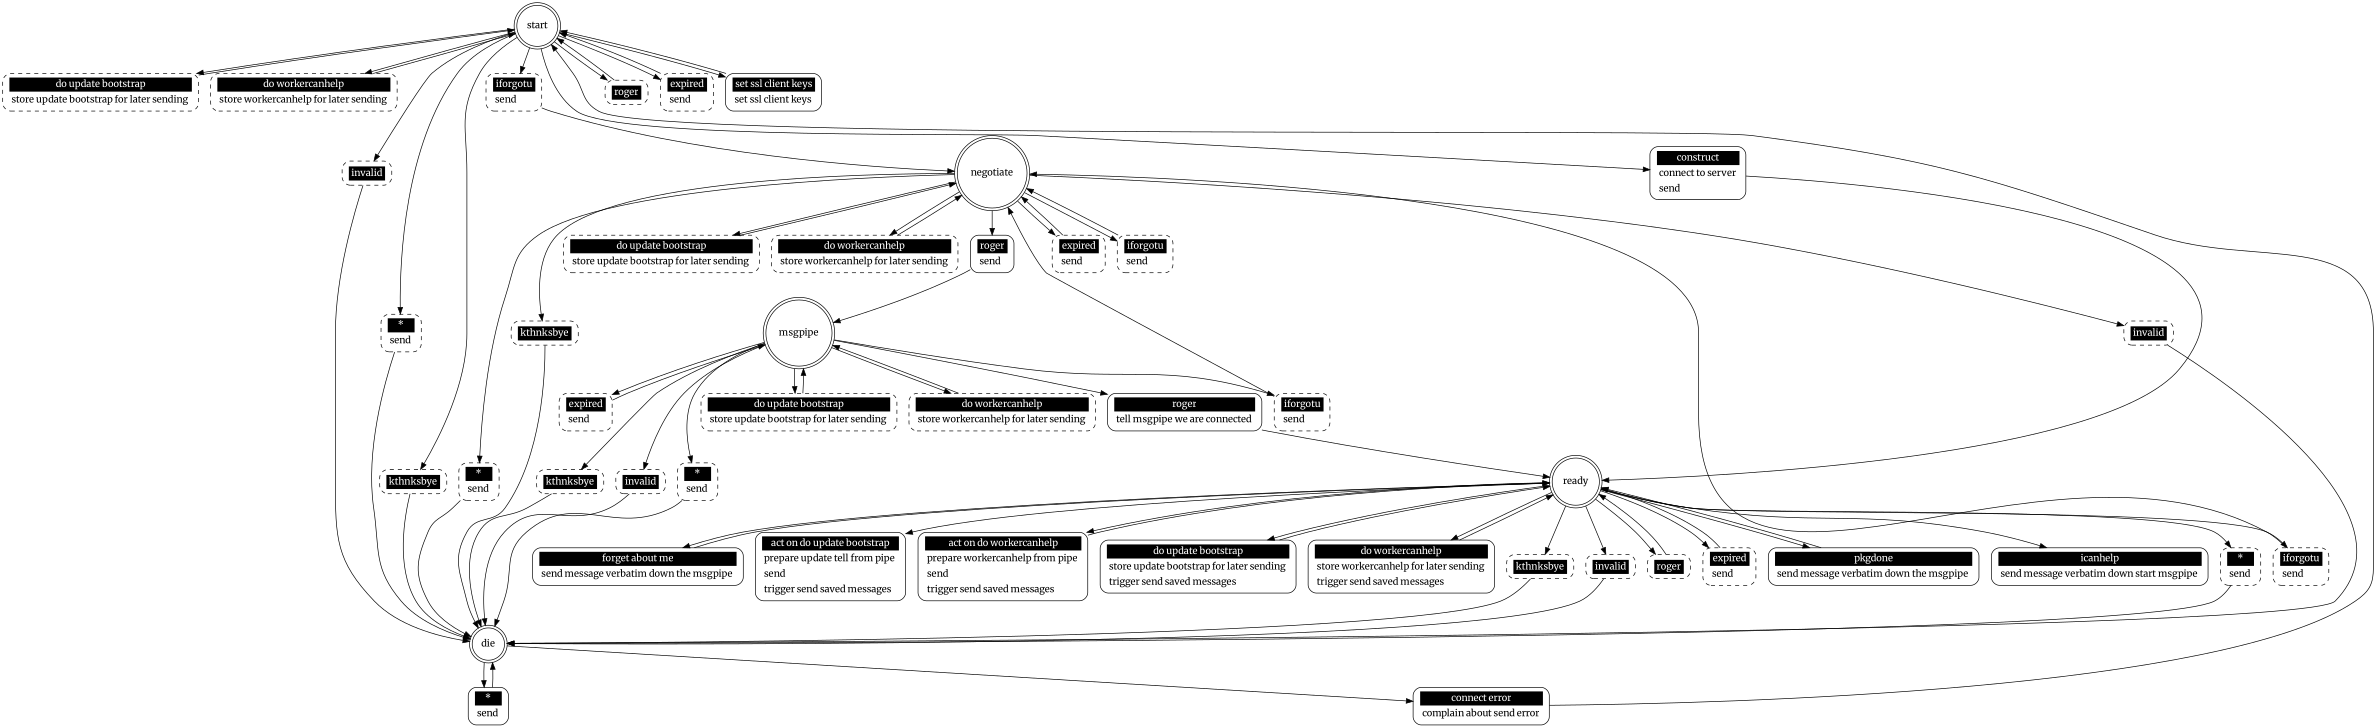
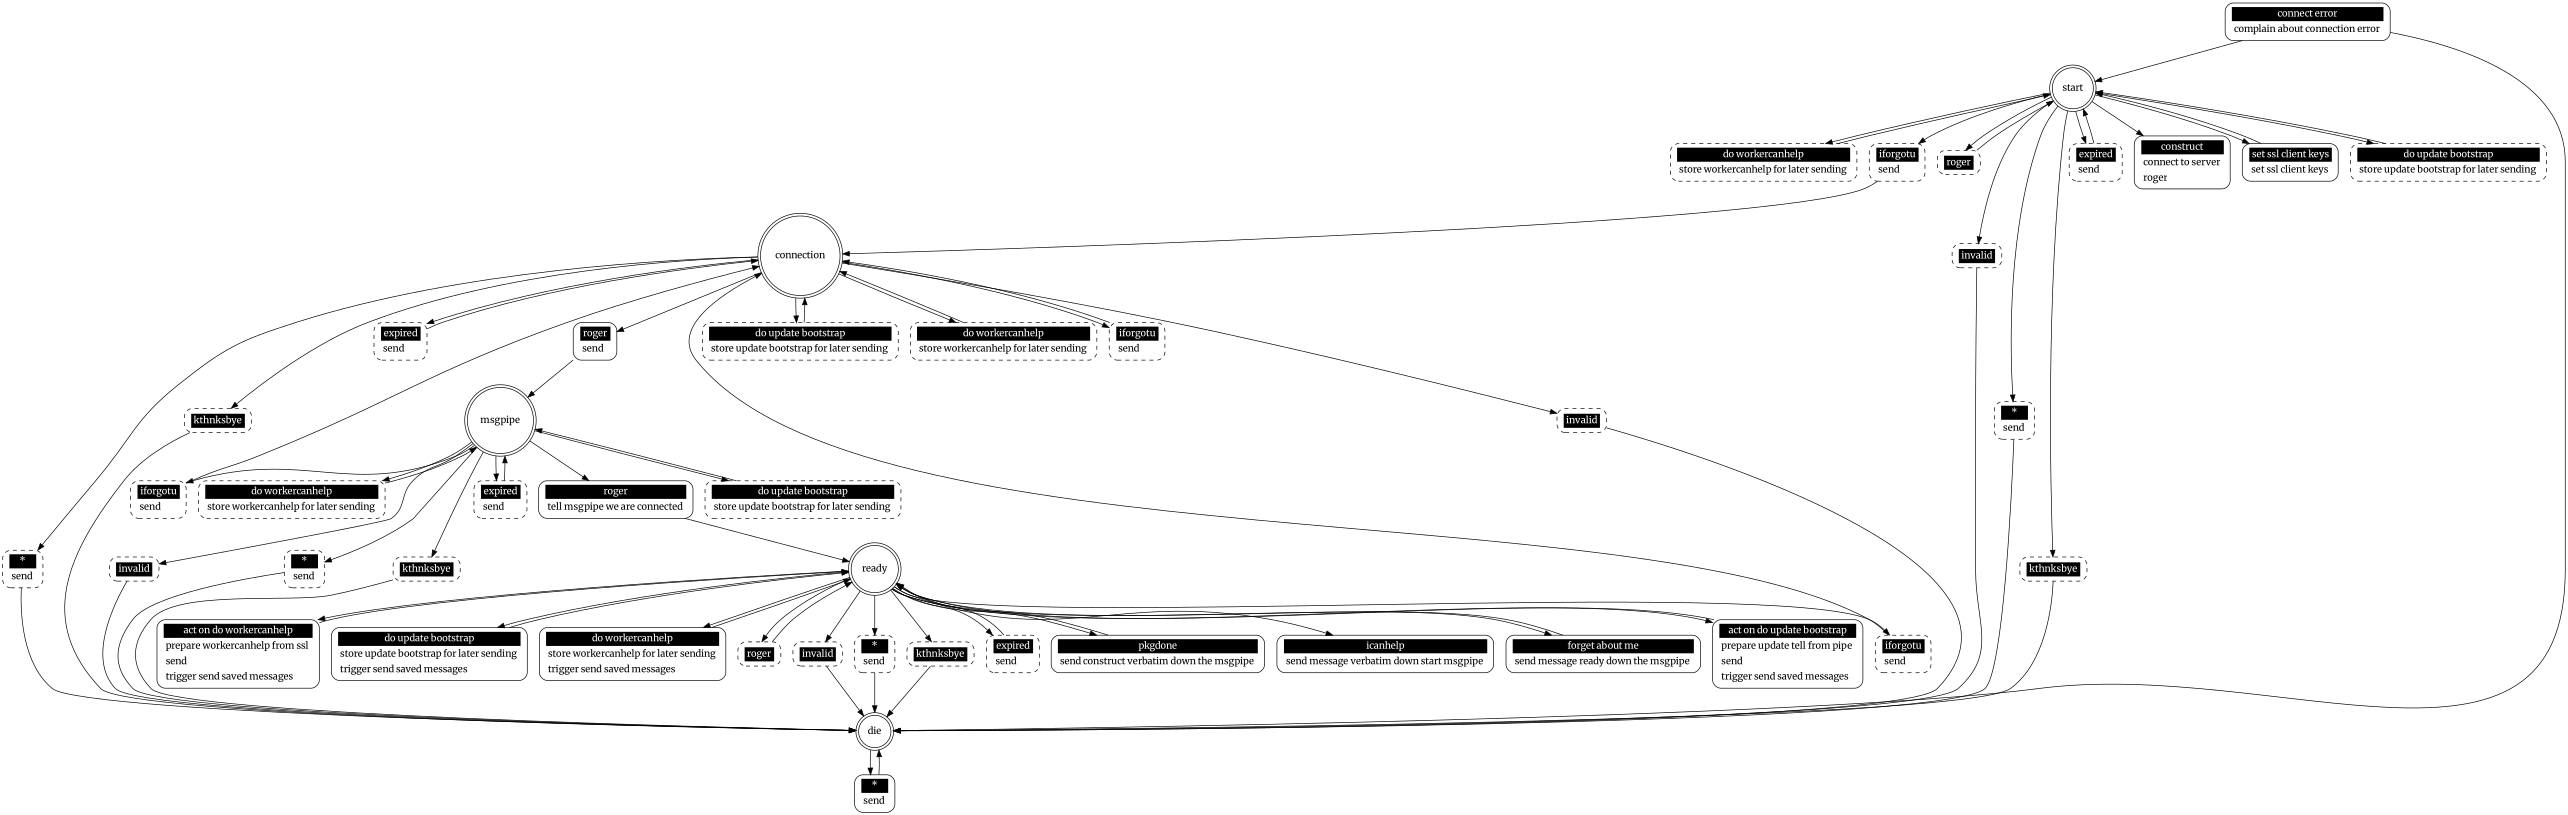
node "negotiate": label "negotiate" -> "connection"
node "construct": text "send" -> "roger"
edge "construct" -> "ready": now "act on do update bootstrap" -> "ready"
node "act on do workercanhelp": text "prepare workercanhelp from pipe" -> "prepare workercanhelp from ssl"
node "forget about me": text "send message verbatim down the msgpipe" -> "send message ready down the msgpipe"
node "pkgdone": text "send message verbatim down the msgpipe" -> "send construct verbatim down the msgpipe"
edge "die" -> "connect error": reversed
node "connect error": text "complain about send error" -> "complain about connection error"
